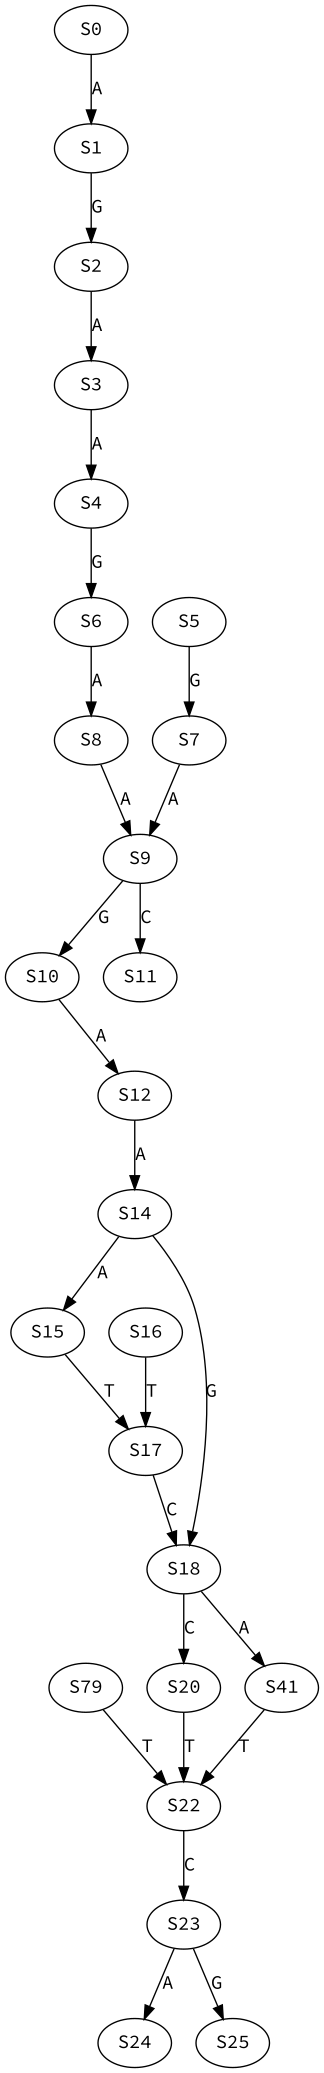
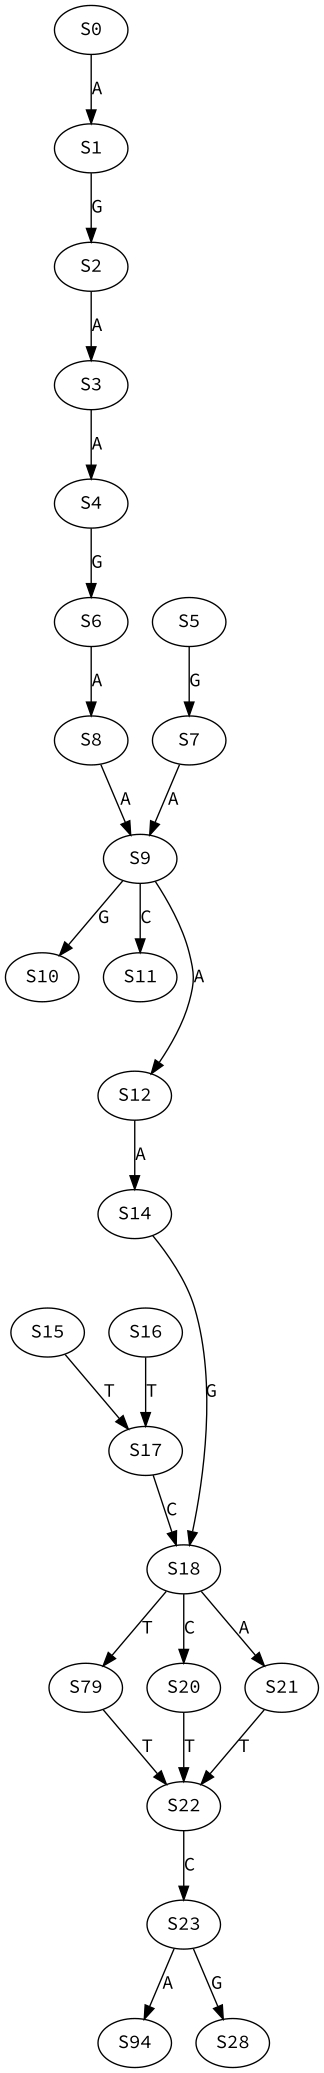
edge "S10" -> "S12": now "S9" -> "S12"
edge "S14" -> "S15": removed, label "A"
edge "S18" -> "S79": added, label "T"
node "S41": label "S41" -> "S21"
node "S24": label "S24" -> "S94"
node "S25": label "S25" -> "S28"
